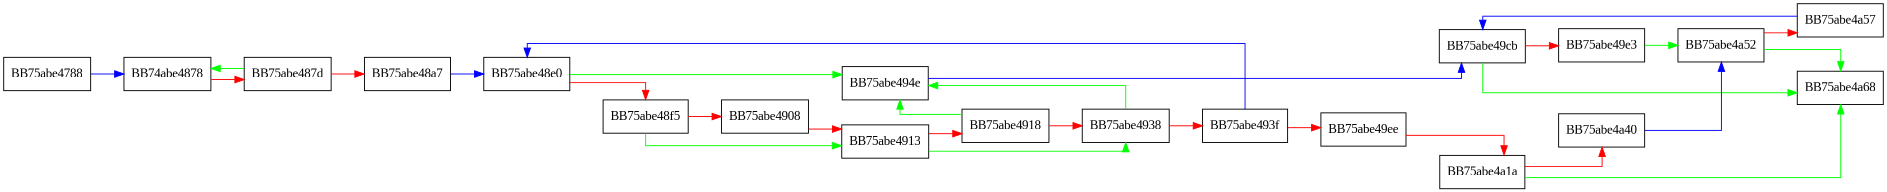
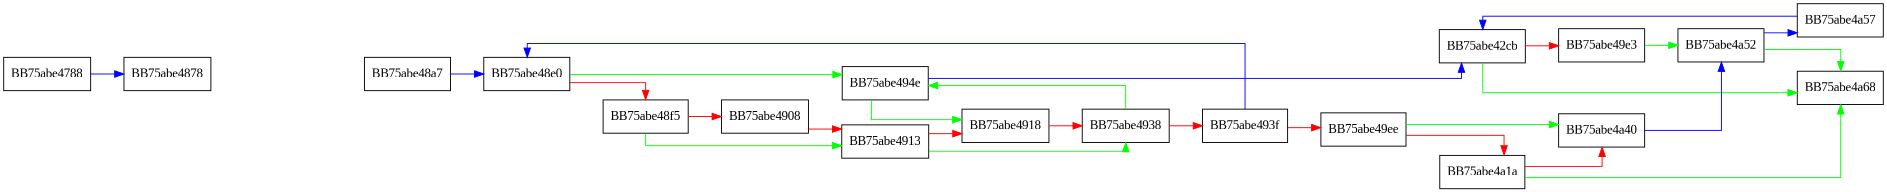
edge "BB75abe4a52" -> "BB75abe4a57": color red -> blue
node "BB75abe49cb": label "BB75abe49cb" -> "BB75abe42cb"
node "BB74abe4878": label "BB74abe4878" -> "BB75abe4878"
node "BB75abe487d": removed
edge "BB75abe4918" -> "BB75abe494e": reversed
edge "BB75abe49ee" -> "BB75abe4a40": added
